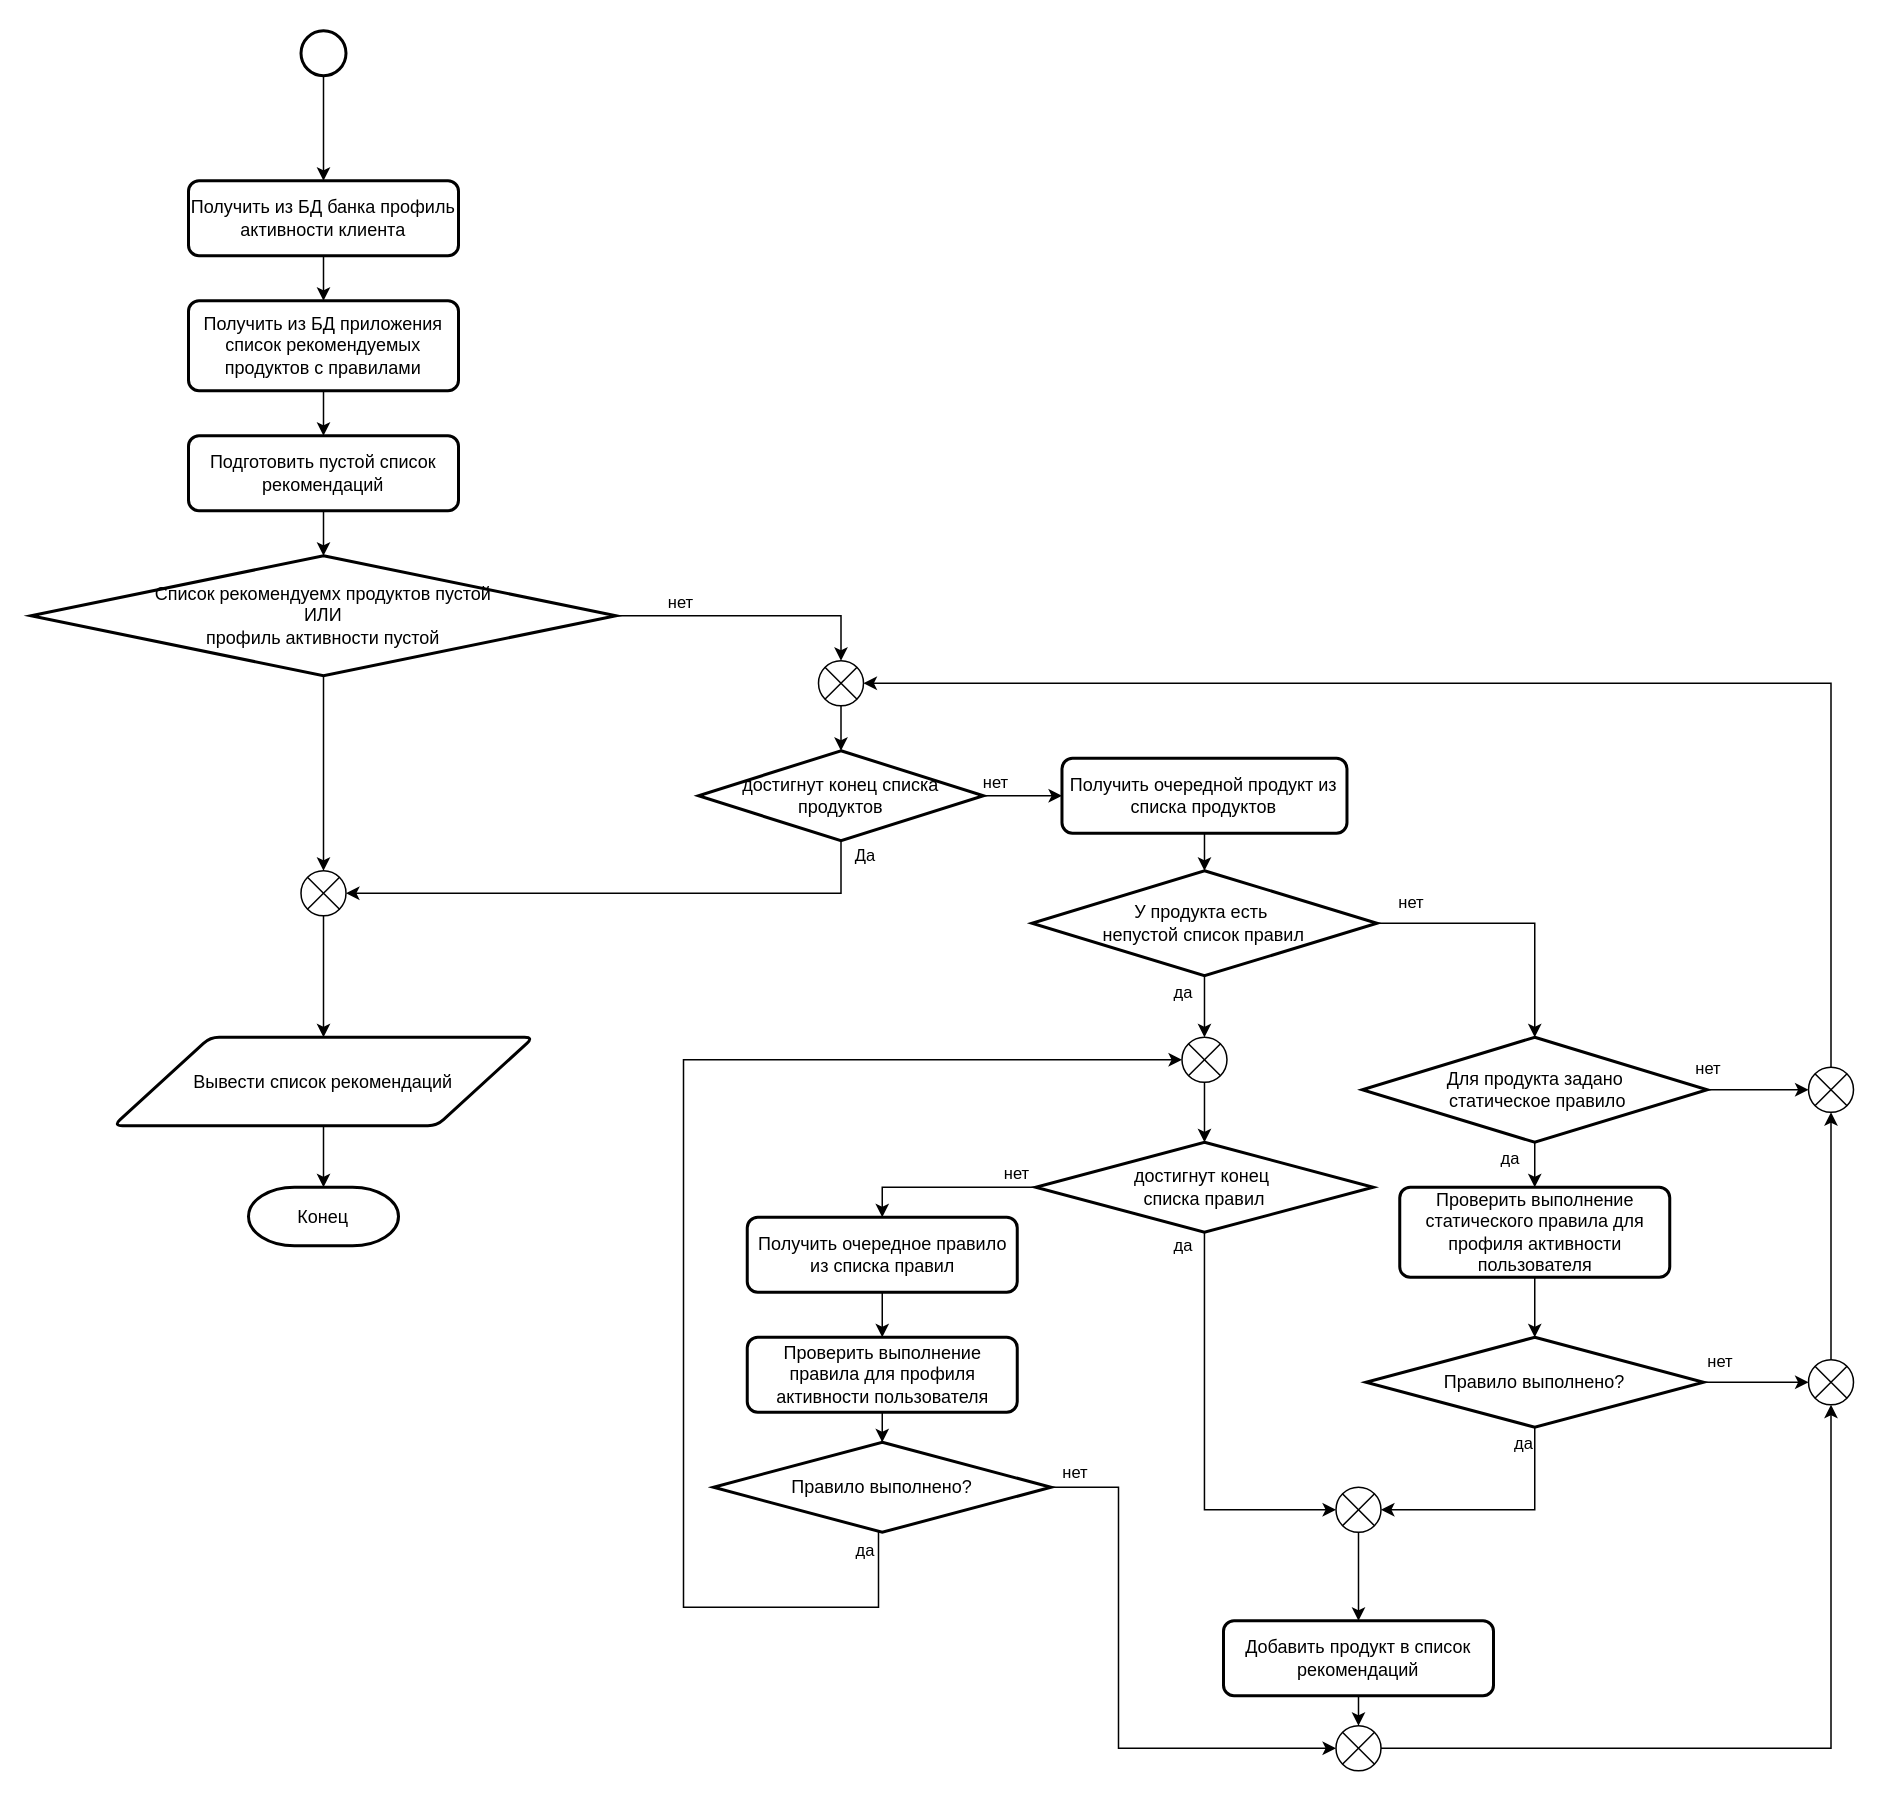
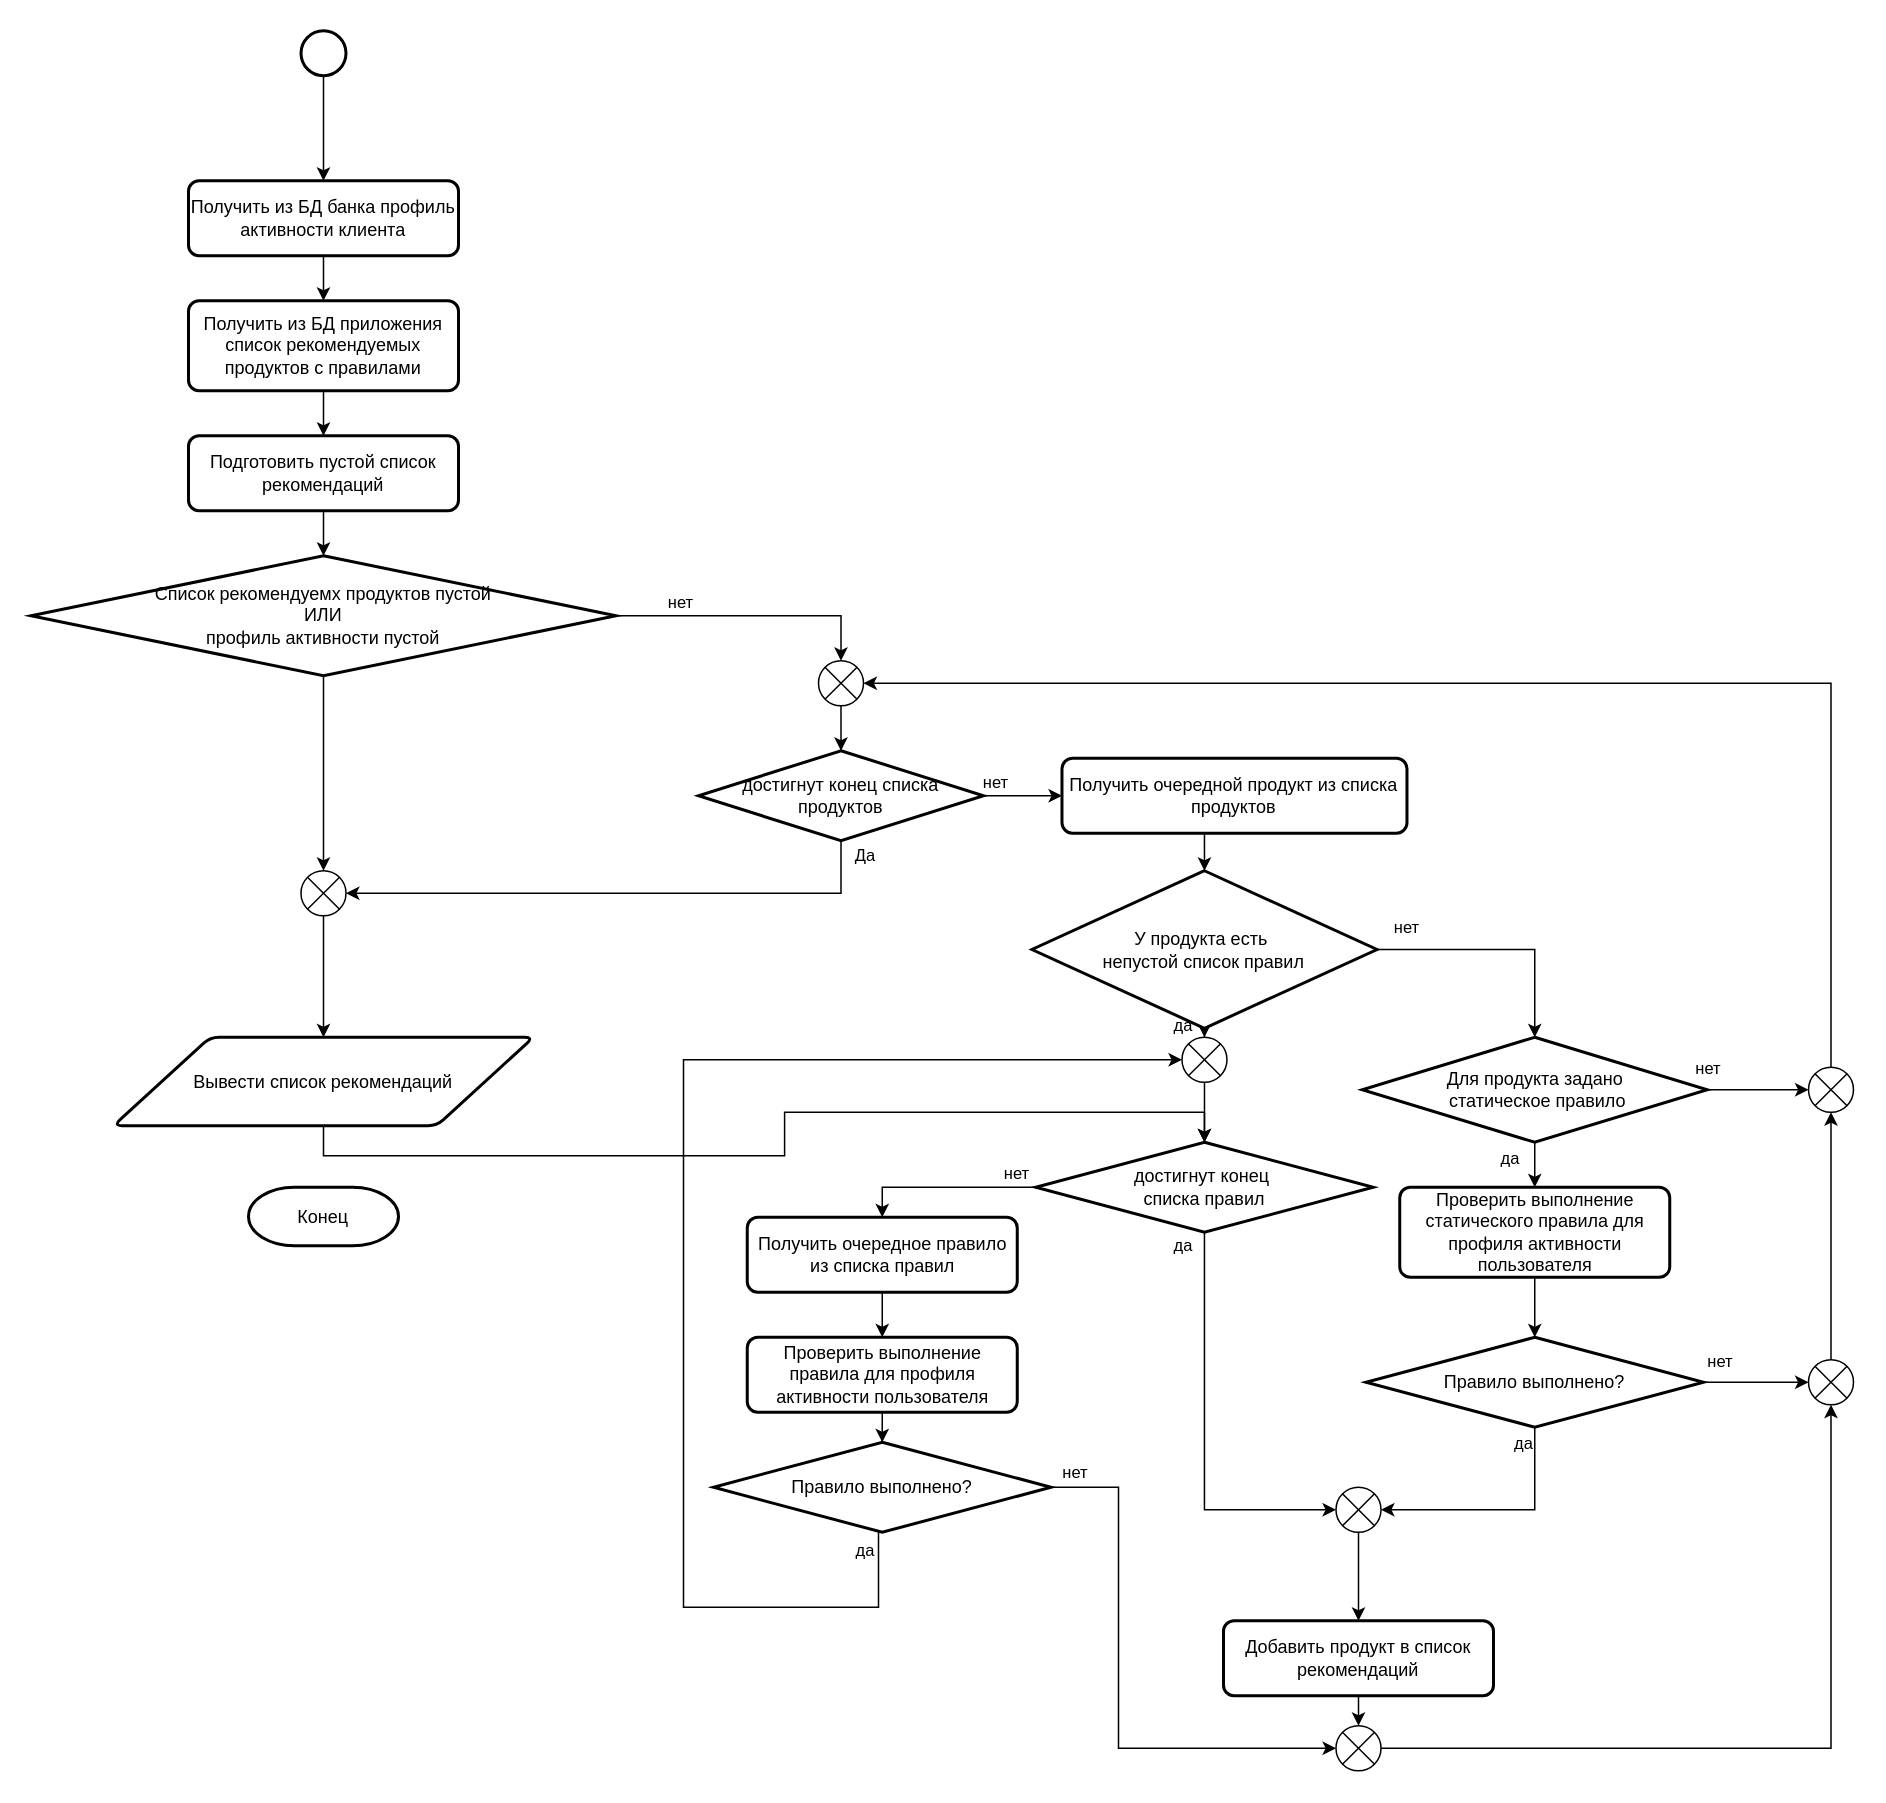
node "Получить очередной продукт из списка продуктов": size 285x75 -> 345x75
node "У продукта есть непустой список правил": size 345x105 -> 345x158
edge "Вывести список рекомендаций" -> "Конец": now "Вывести список рекомендаций" -> "достигнут конец списка правил"
